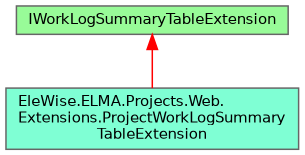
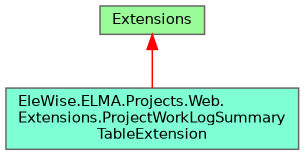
node "IWorkLogSummaryTableExtension": label "IWorkLogSummaryTableExtension" -> "Extensions"
